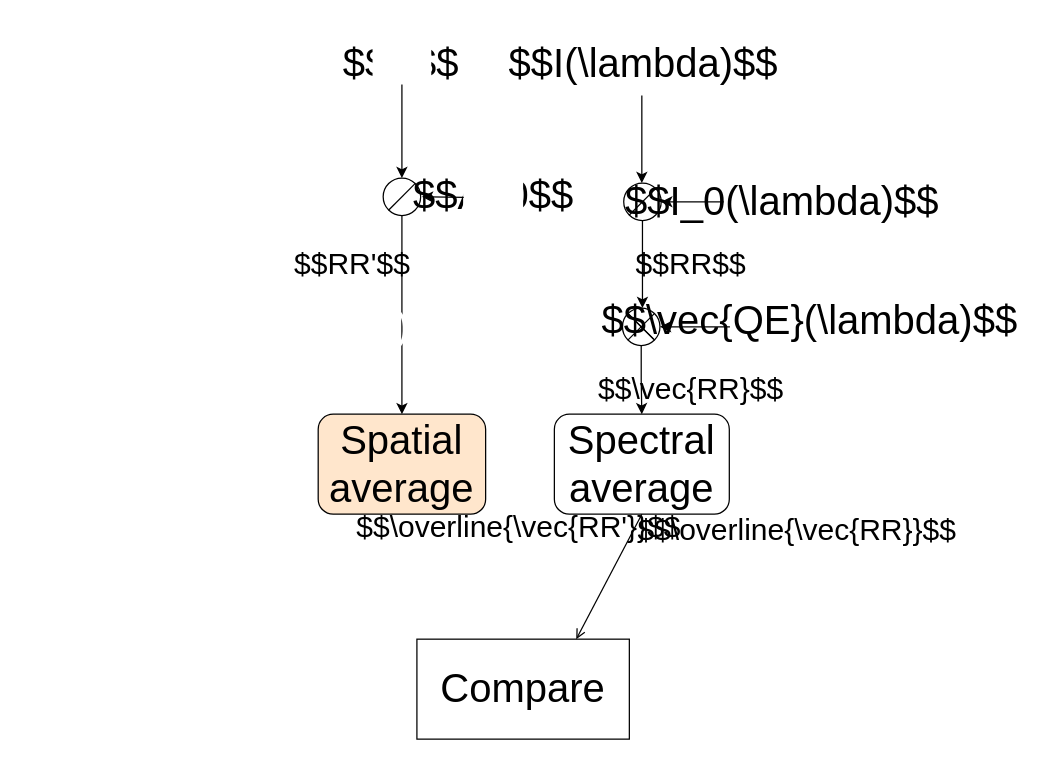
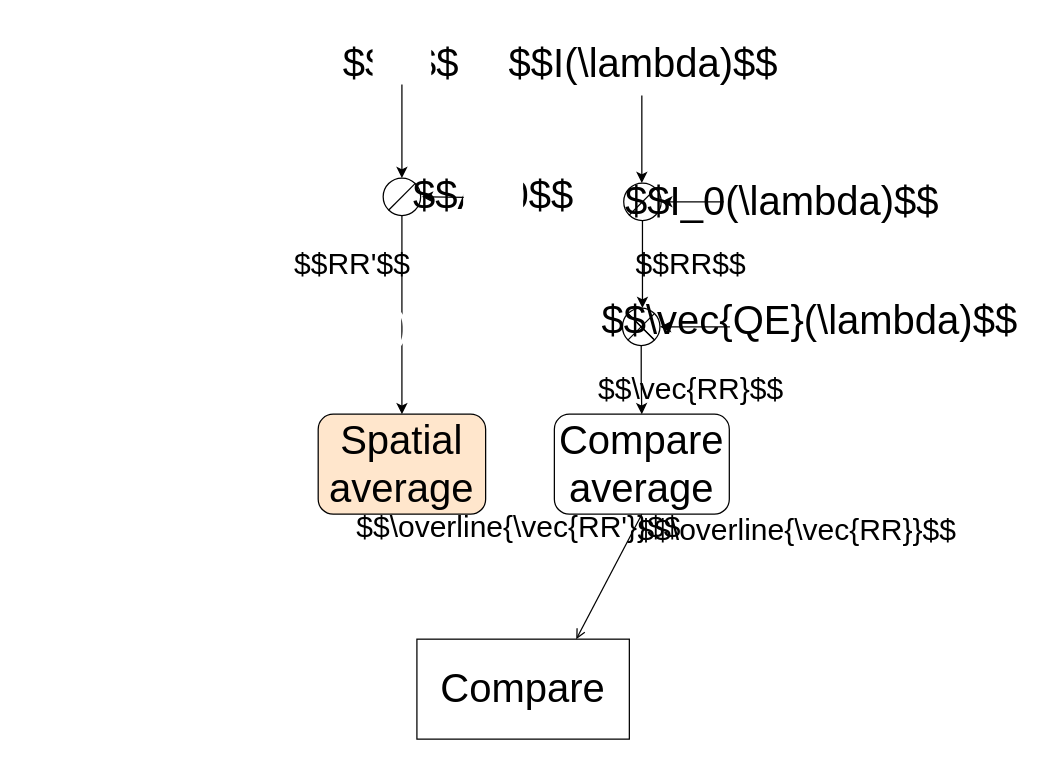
node "Spectral average": label "Spectral average" -> "Compare average"
